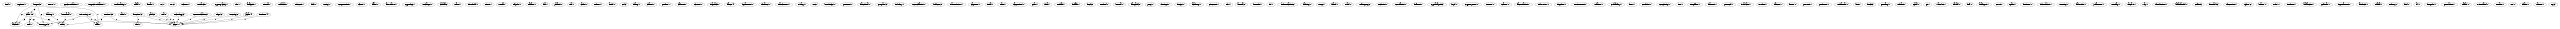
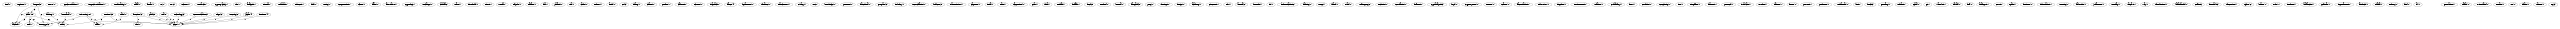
node "demytko(1)": removed
edge "bergen(3)" -> "talk(1)": now "naini(1)" -> "talk(1)"
